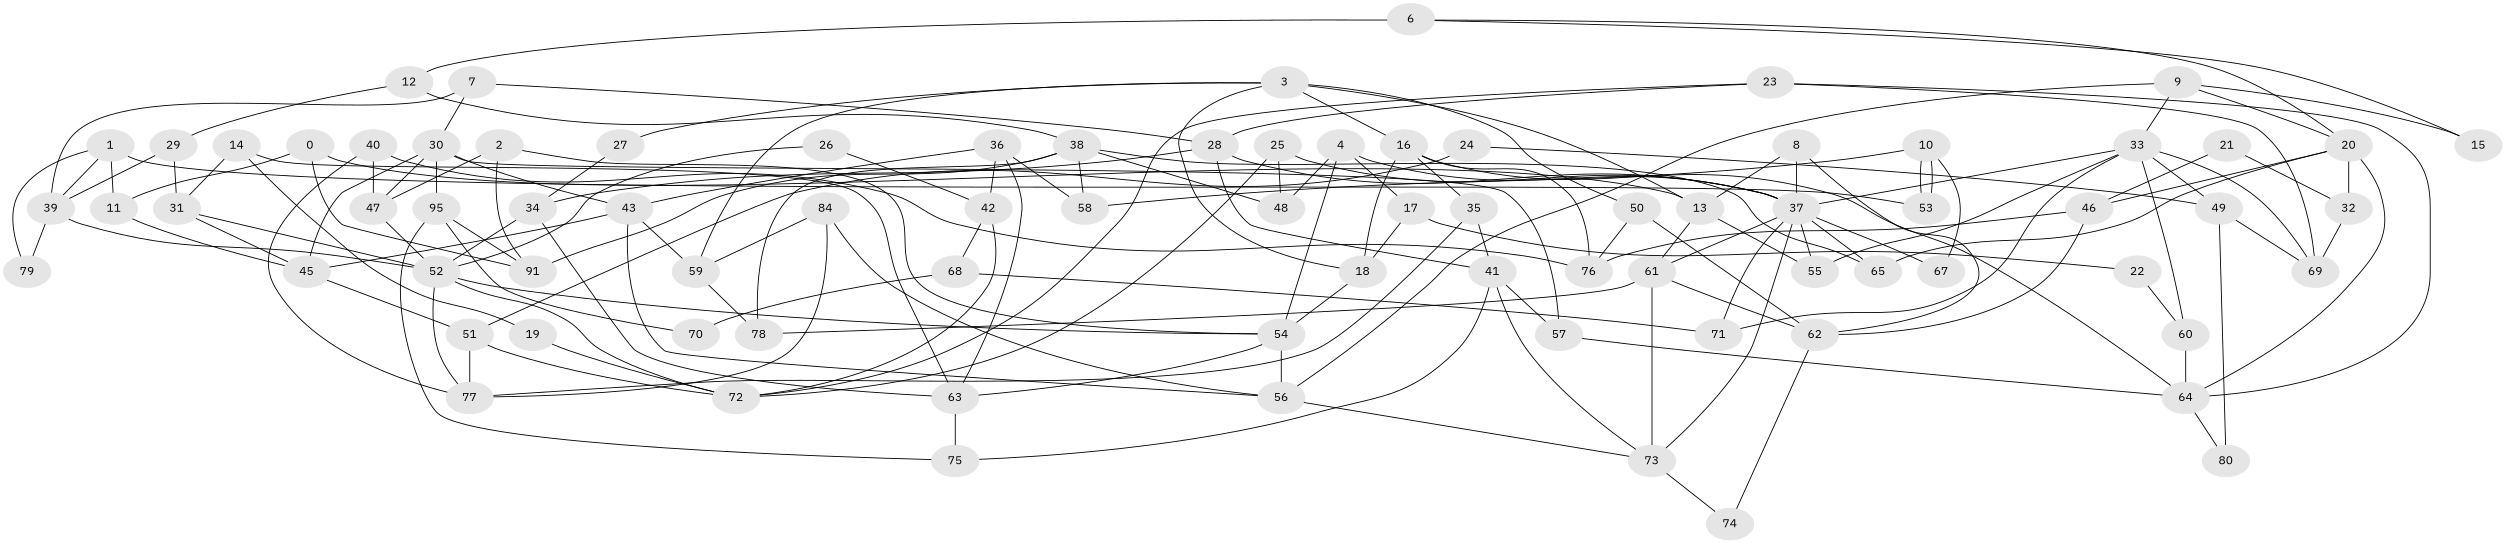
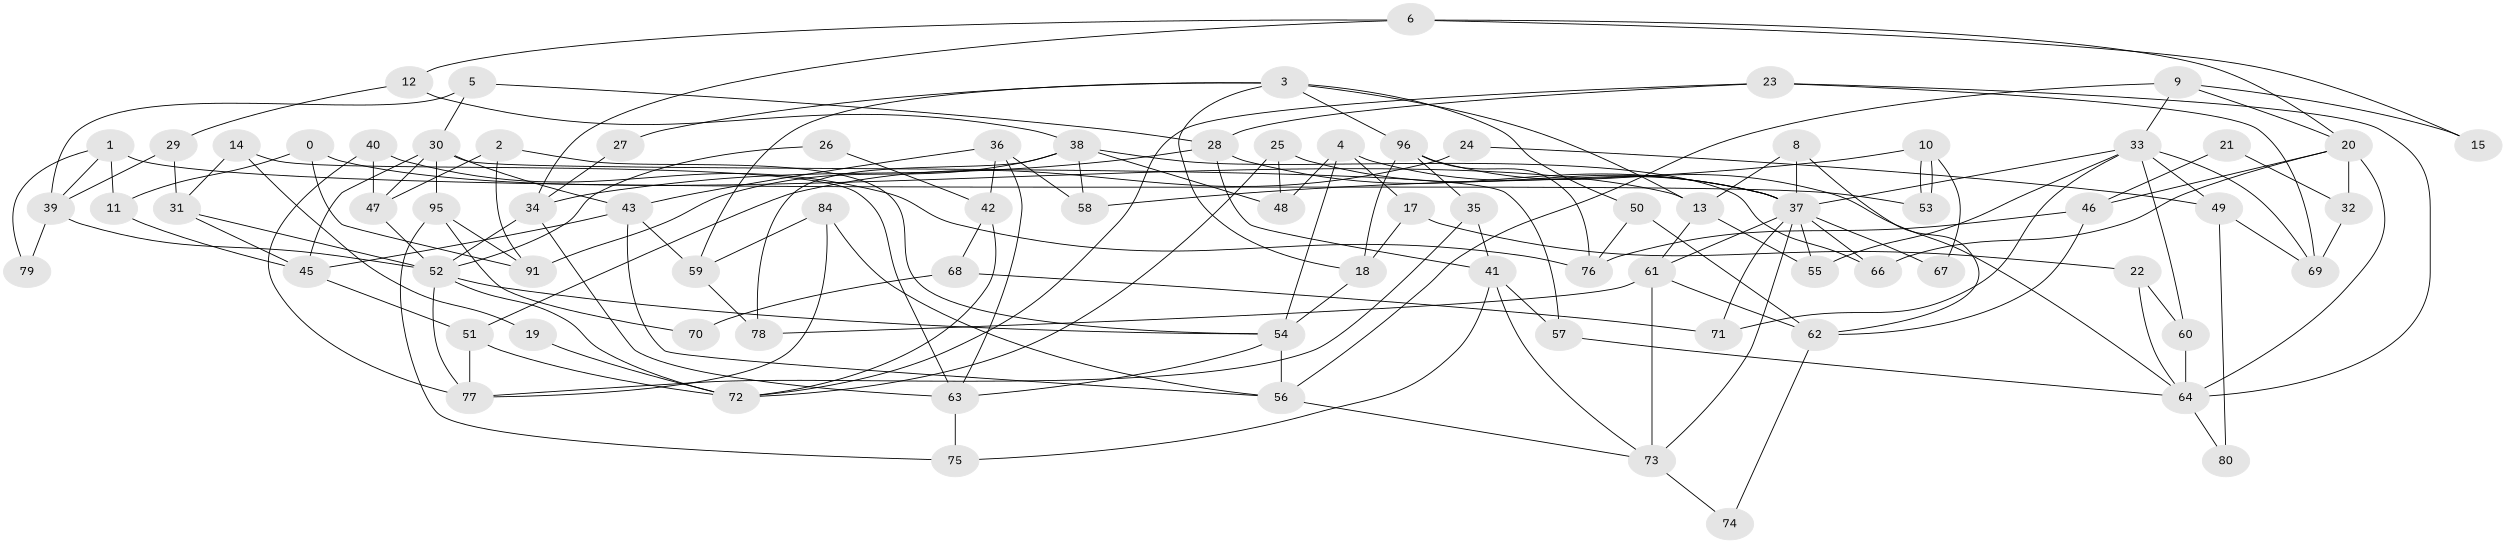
edge "6" -- "34": added
node "7": label "7" -> "5"
node "16": label "16" -> "96"
node "65": label "65" -> "66"
edge "22" -- "64": added
